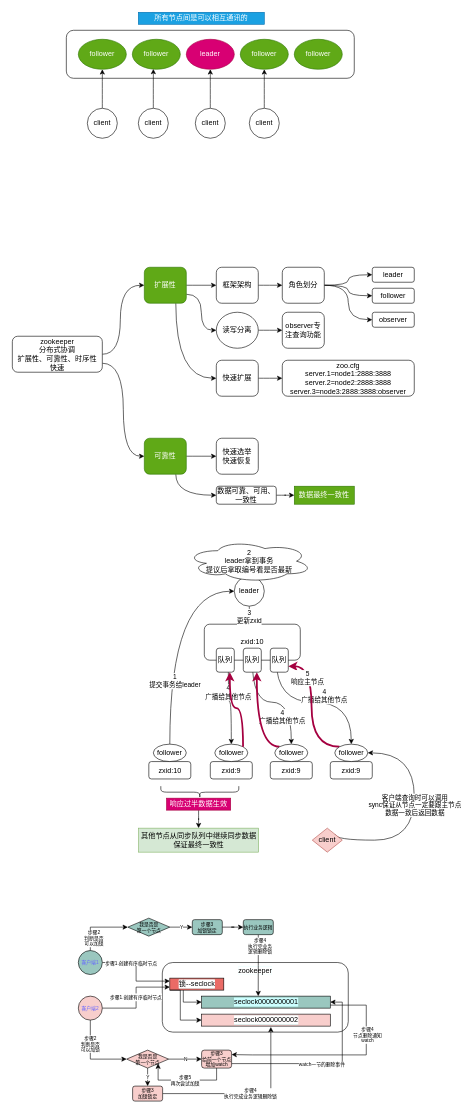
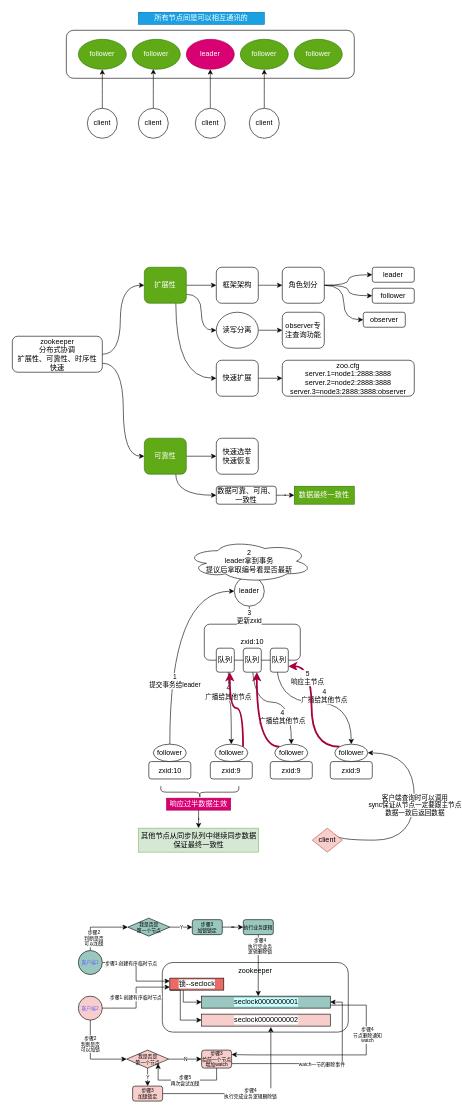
node "observer": moved (393, 320) -> (384, 320)
